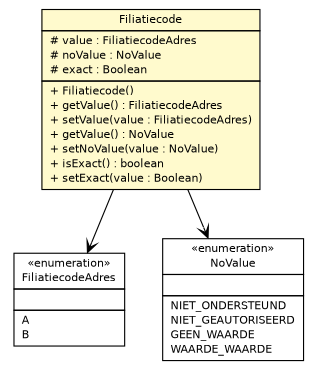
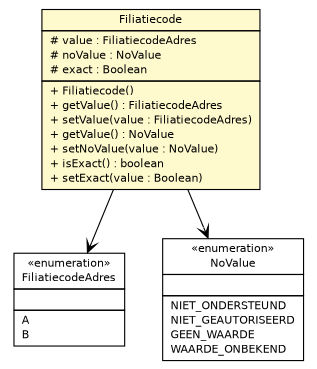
node "NoValue": text "WAARDE_WAARDE" -> "WAARDE_ONBEKEND"
